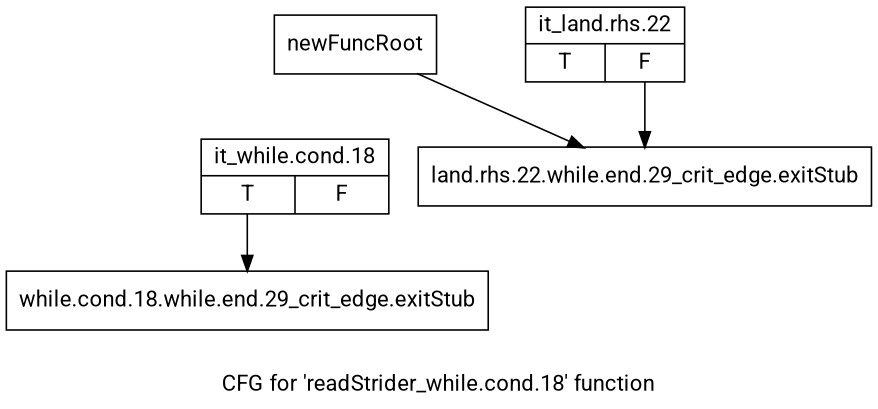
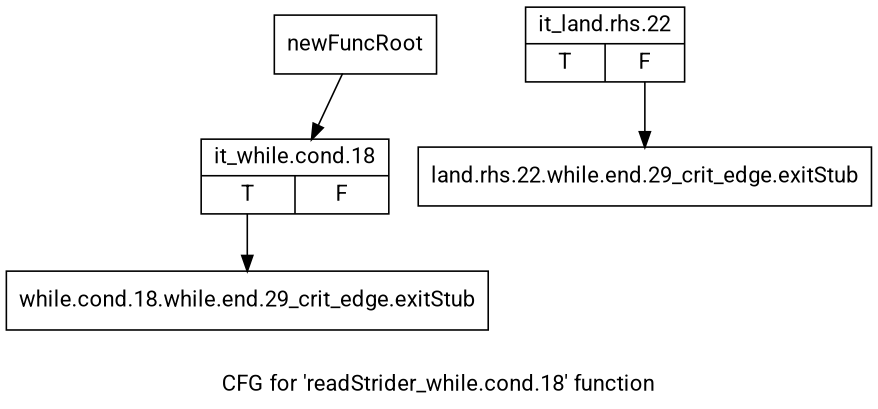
edge "newFuncRoot" -> "land.rhs.22.while.end.29_crit_edge.exitStub": now "newFuncRoot" -> "it_while.cond.18"
